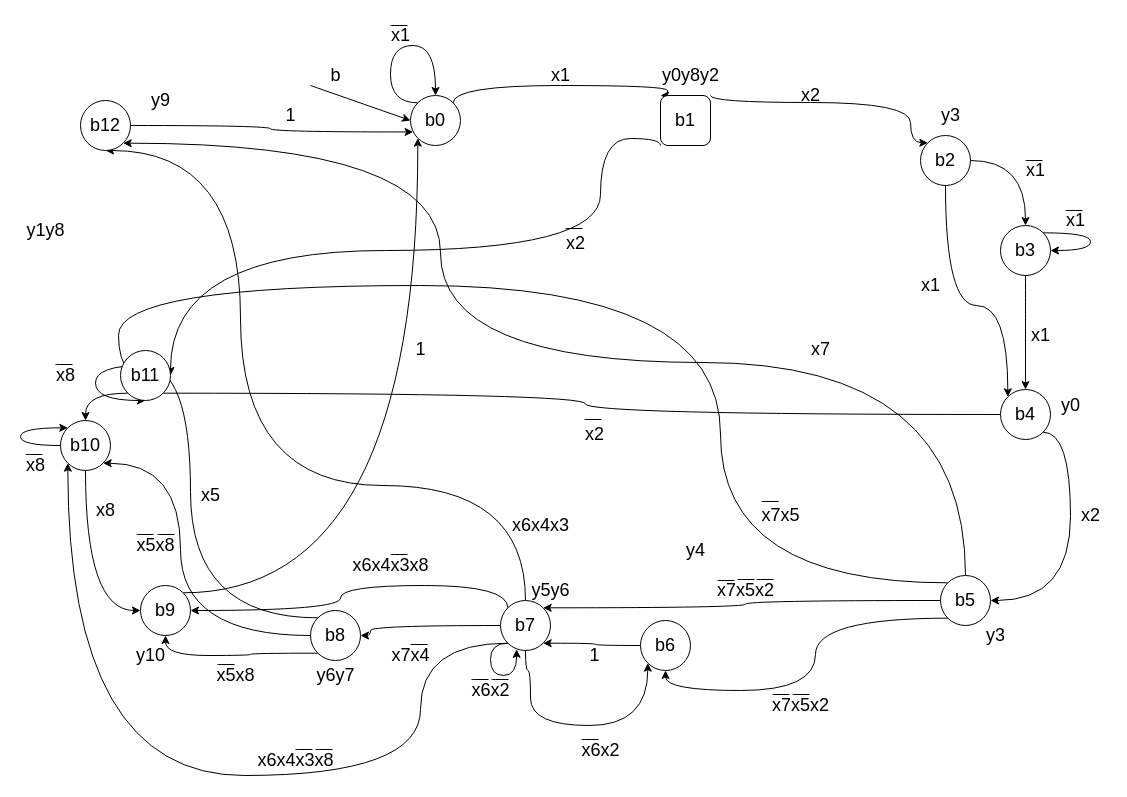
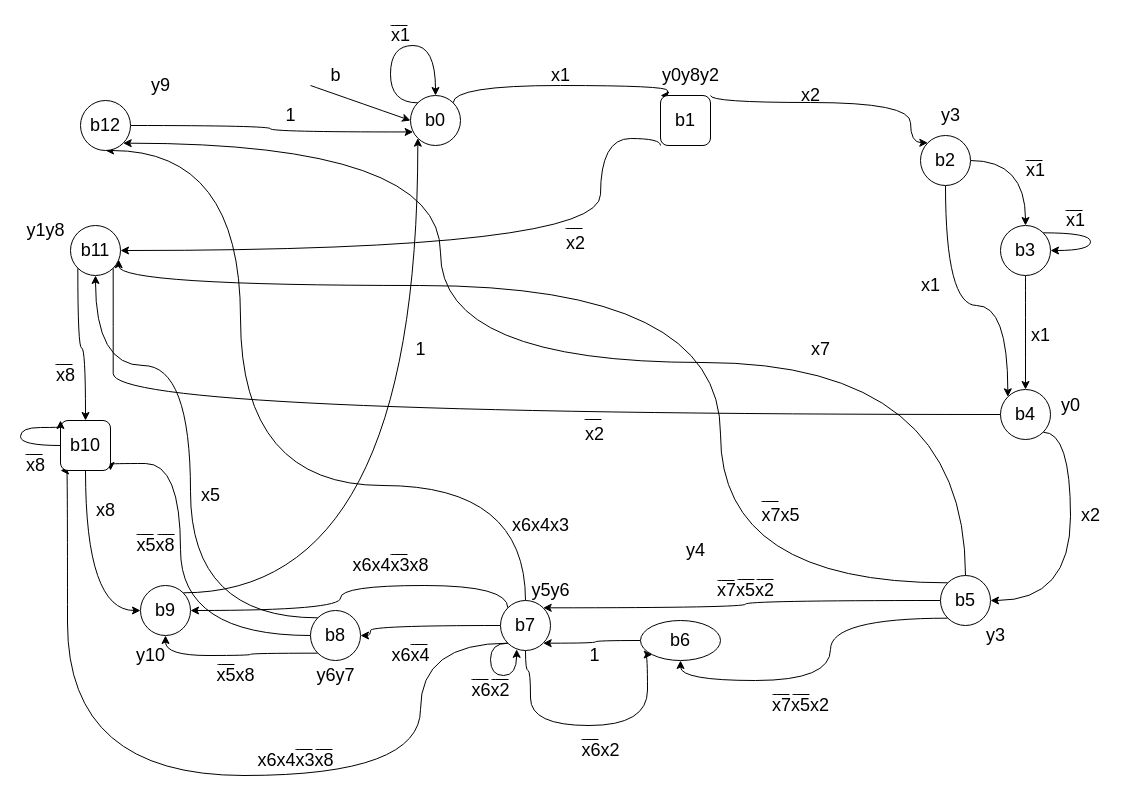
node "y9": moved (161, 101) -> (161, 86)
node "b11": moved (146, 376) -> (96, 251)
node "b10": shape ellipse -> rounded rectangle
node "b6": size 50x50 -> 80x40
node "x7x4": label "x7x4" -> "x6x4"
